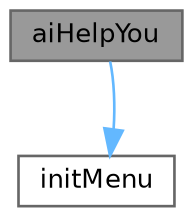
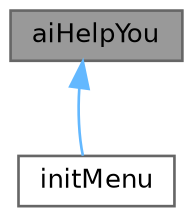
edge "aiHelpYou" -> "initMenu": reversed
